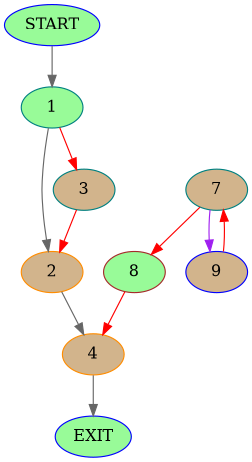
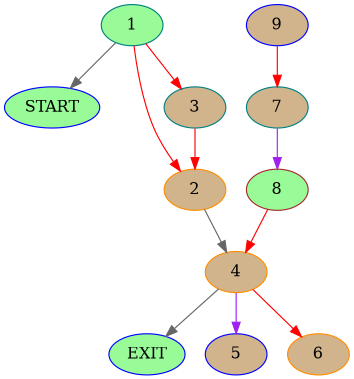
edge "START" -> "1": reversed
edge "1" -> "2": color gray40 -> red
edge "7" -> "9": removed
edge "7" -> "8": color red -> purple
node "5": added
node "6": added
